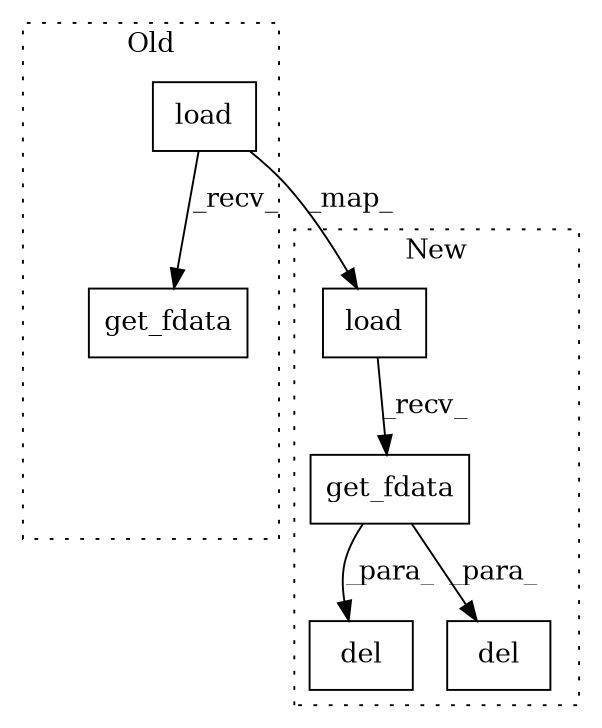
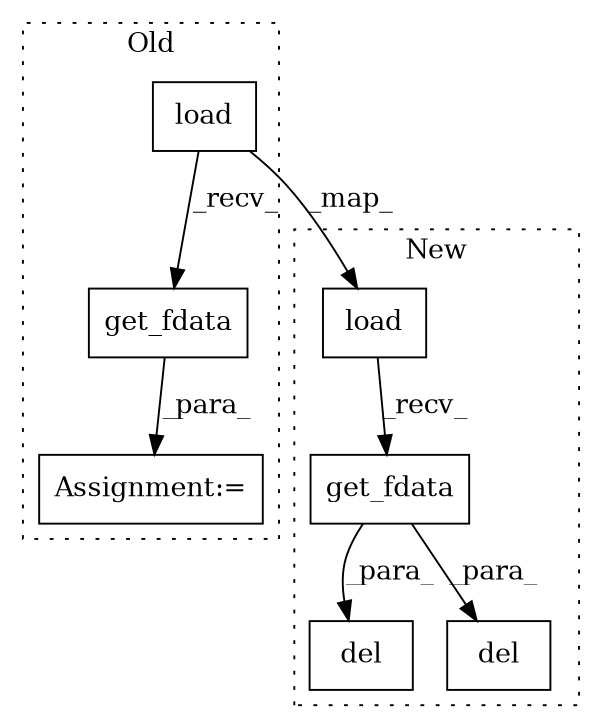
node "Assignment:=": added
